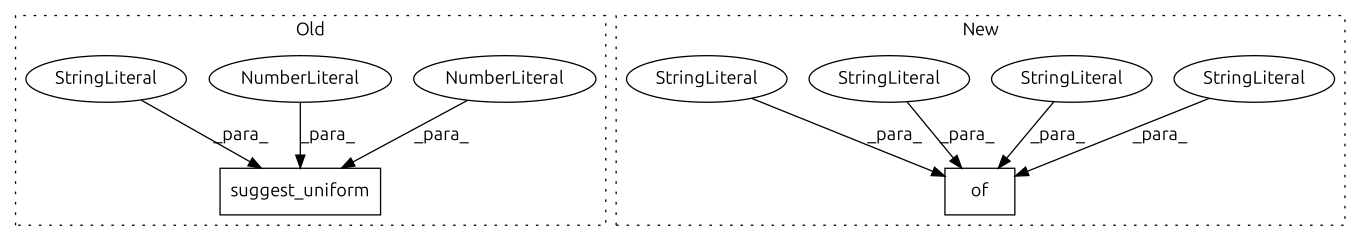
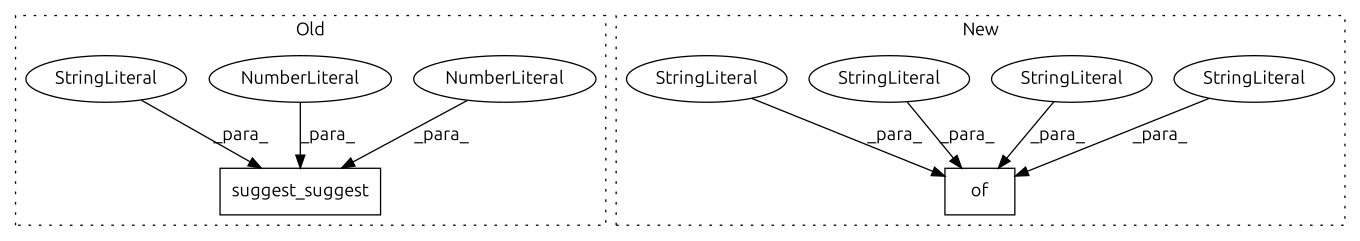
node "suggest_uniform": label "suggest_uniform" -> "suggest_suggest"
